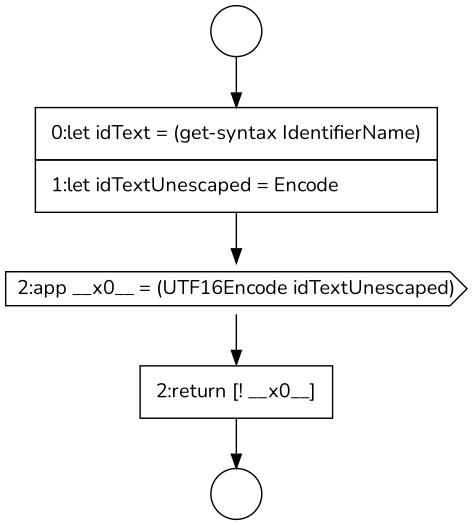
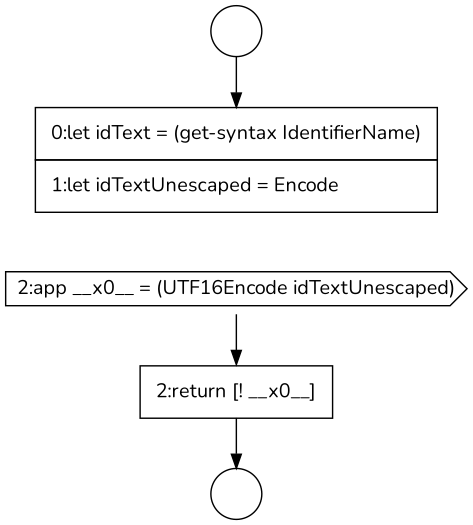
edge "0:let idText = (get-syntax IdentifierName)" -> "2:app __x0__ = (UTF16Encode idTextUnescaped)": removed
